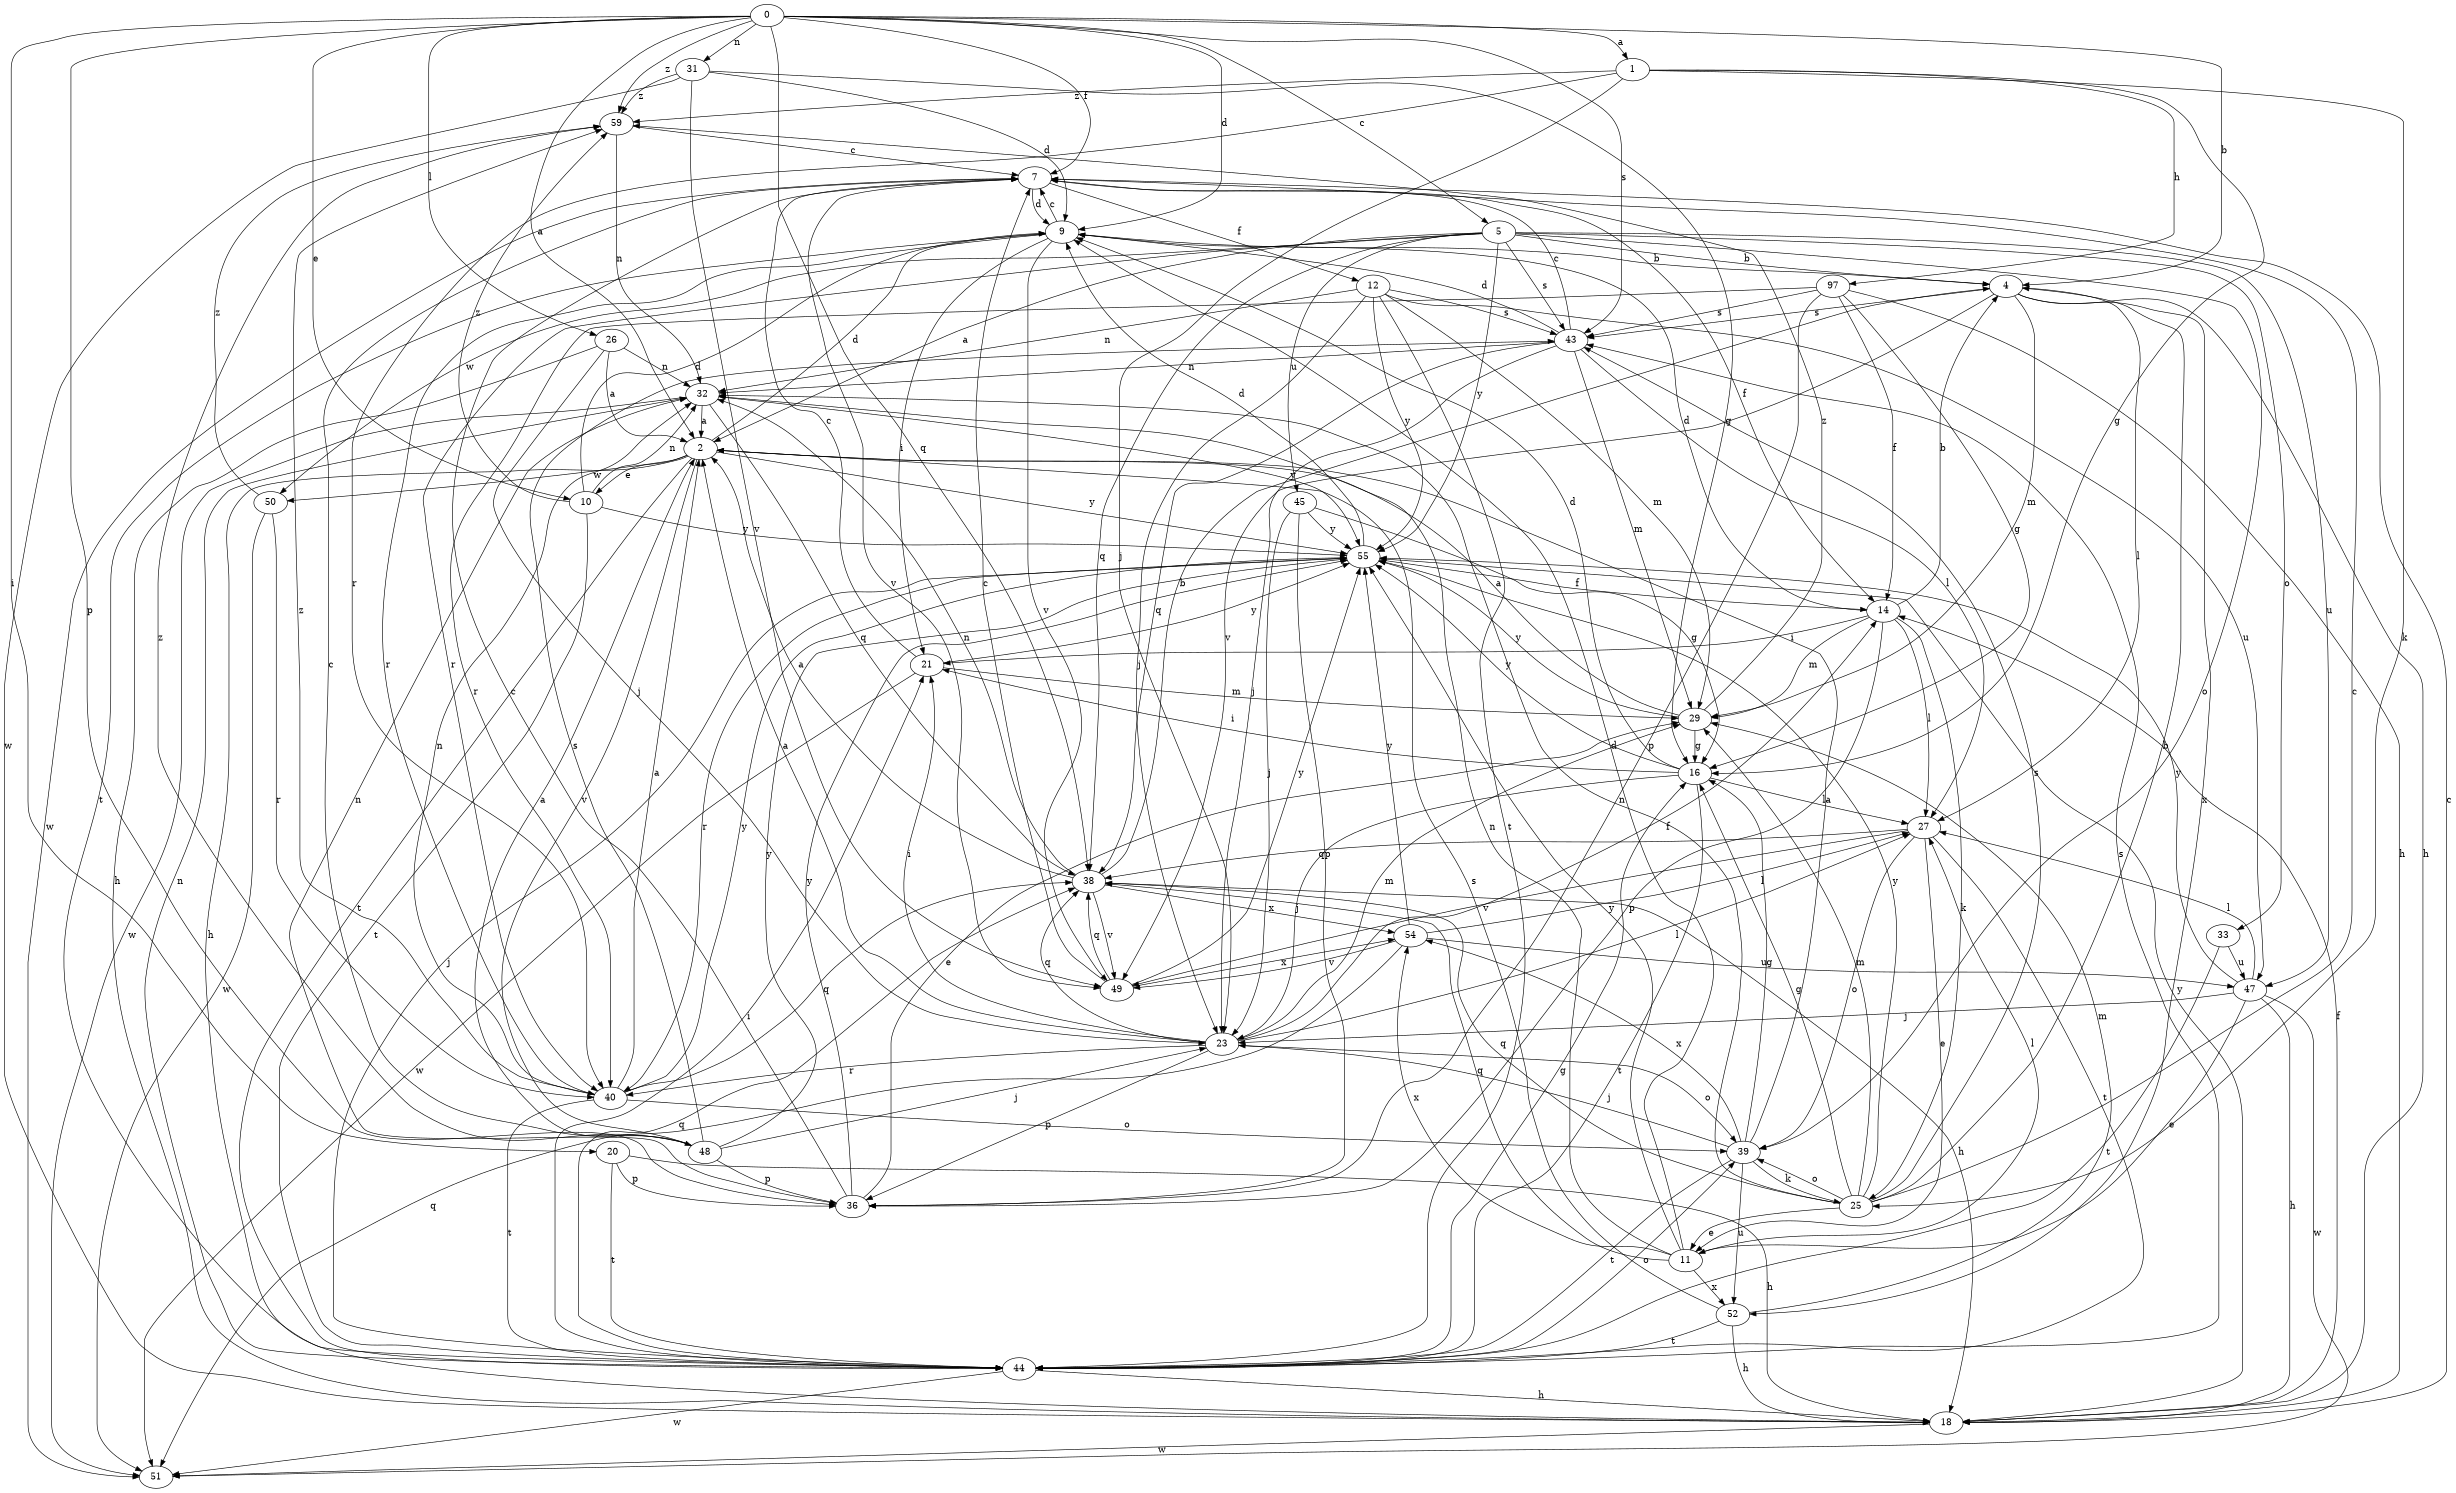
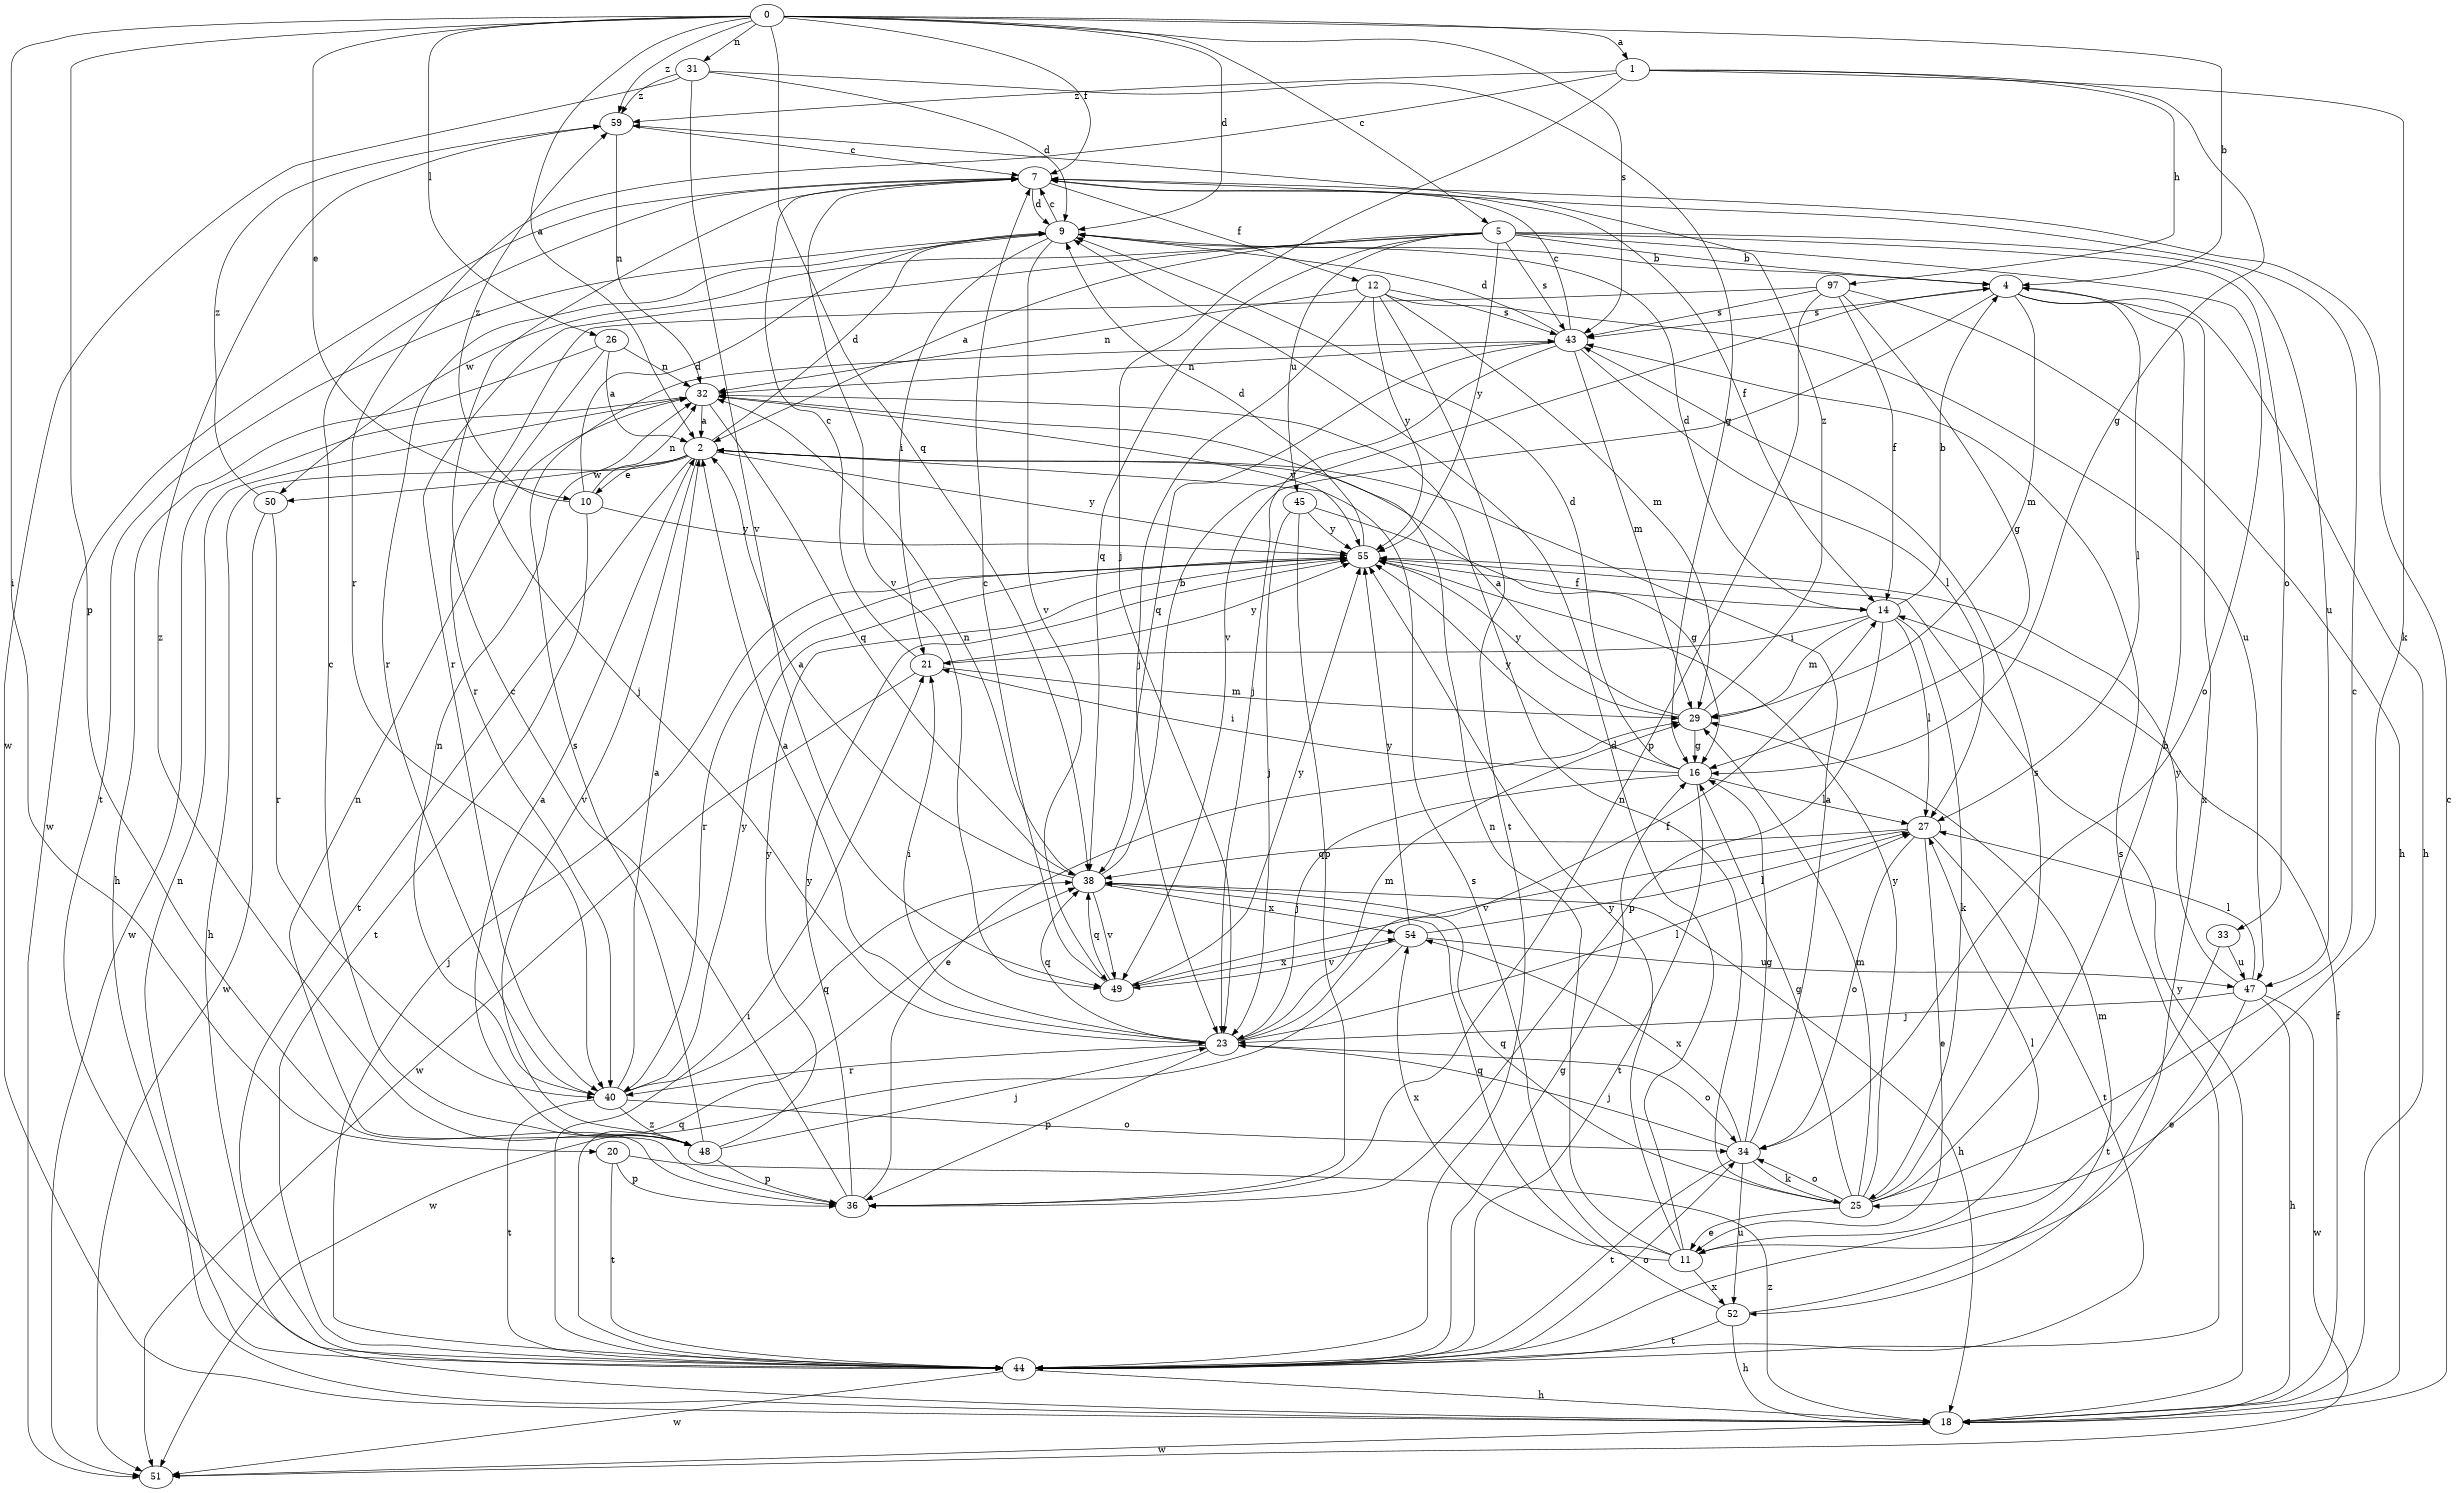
edge "40" -> "59": now "40" -> "48"
node "39": label "39" -> "34"
edge "54" -> "51": label "q" -> "w"
edge "20" -> "18": label "h" -> "z"
